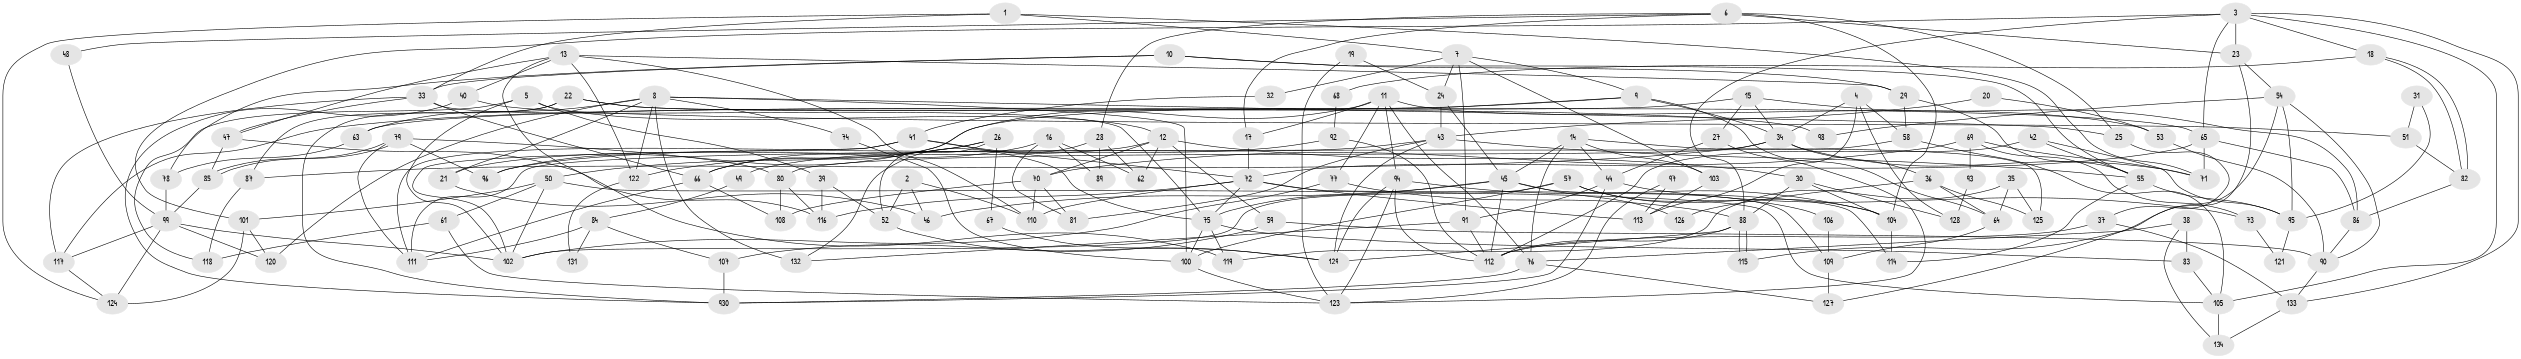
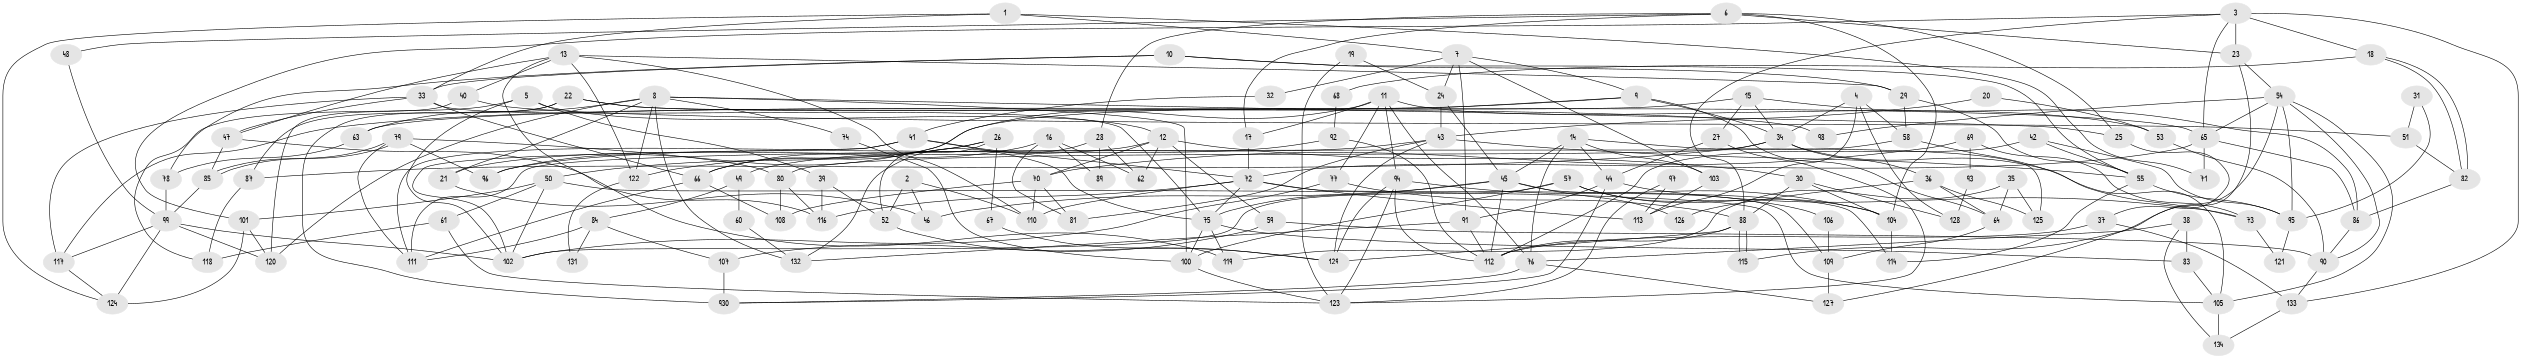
edge "54" -- "65": added
edge "69" -- "71": removed
edge "34" -- "71": now "34" -- "73"
edge "3" -- "105": now "54" -- "105"
node "60": added
edge "40" -- "930": now "40" -- "120"
